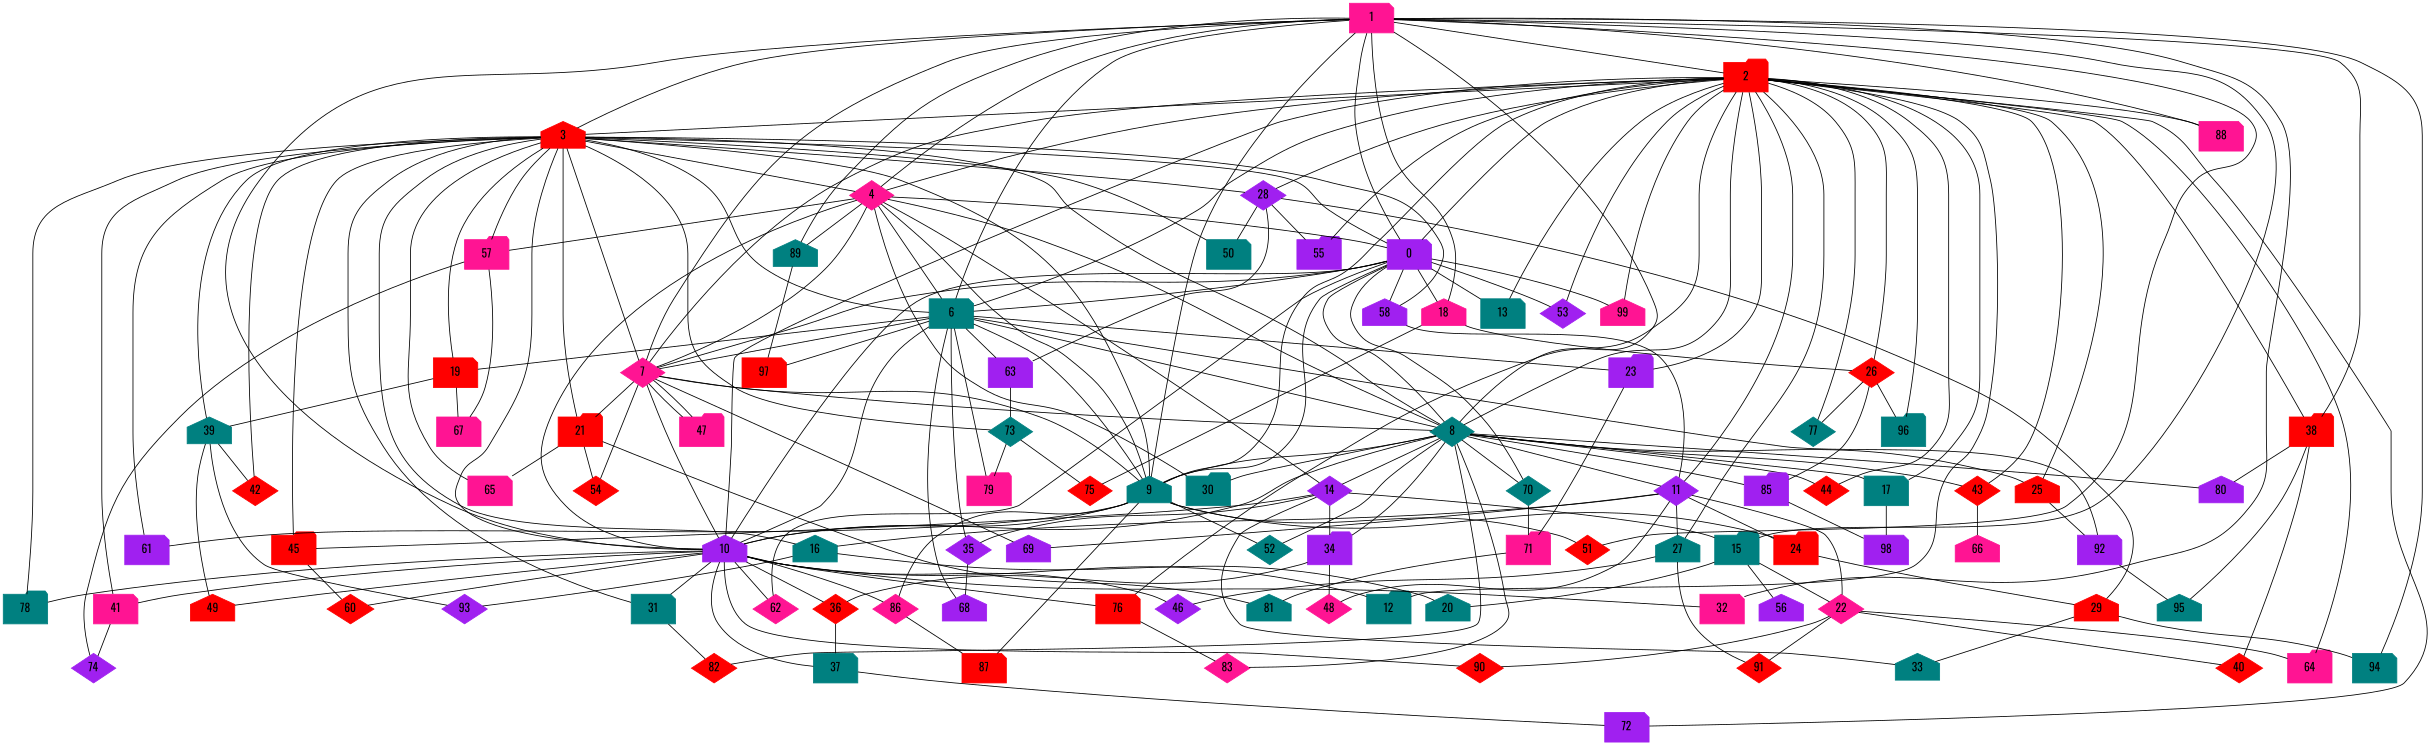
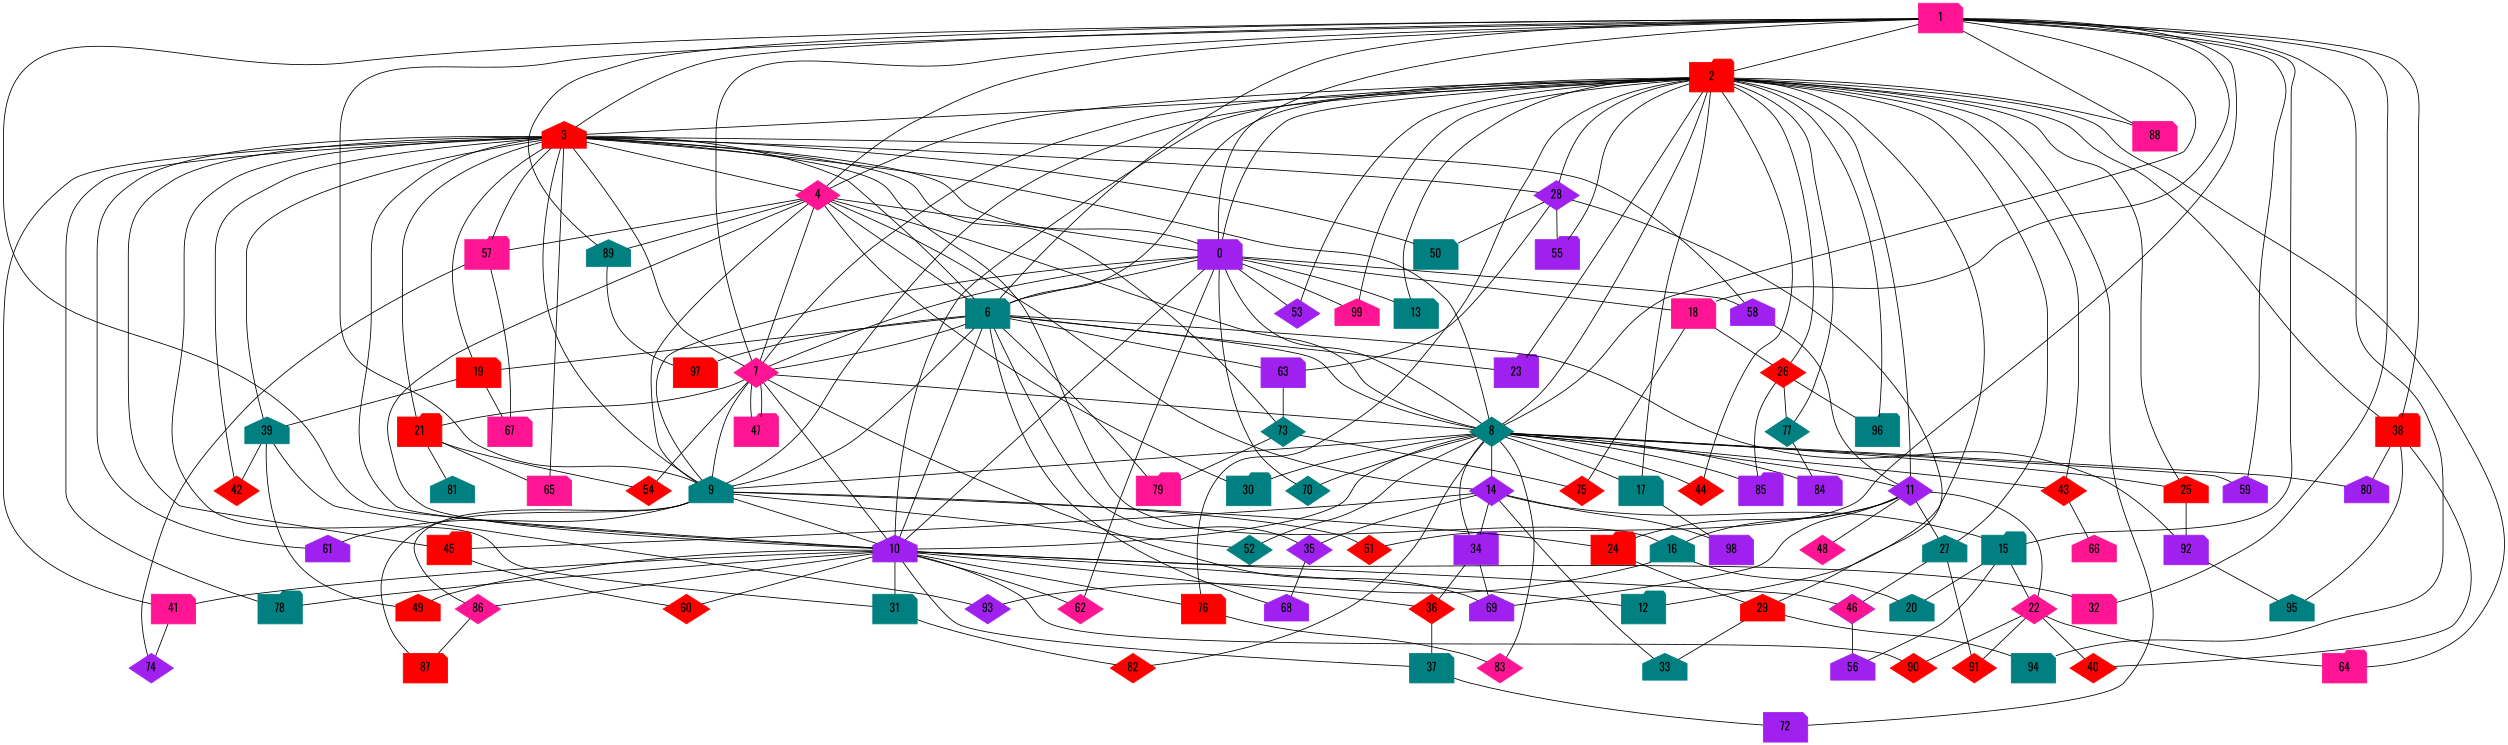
node "18": shape house -> note
node "84": added
node "59": added
edge "85" -- "98": now "14" -- "98"
node "61": shape note -> house
node "71": removed
edge "34" -- "48": now "34" -- "69"
node "46": fillcolor purple -> deeppink
edge "46" -- "56": added
